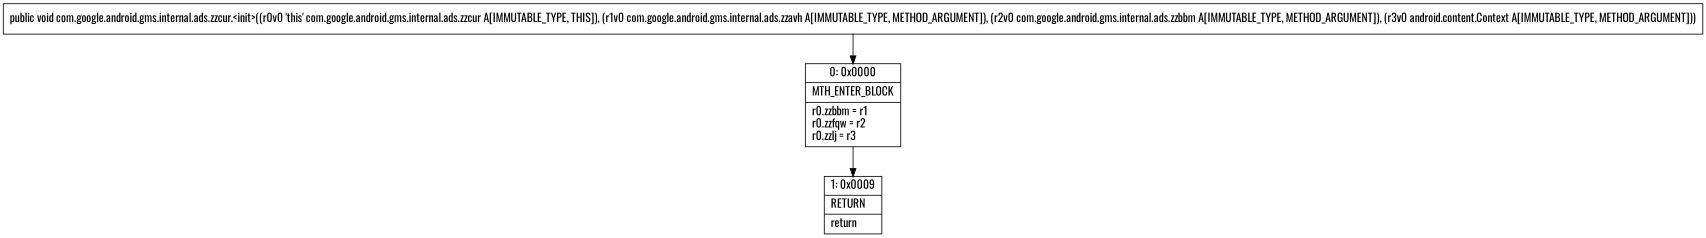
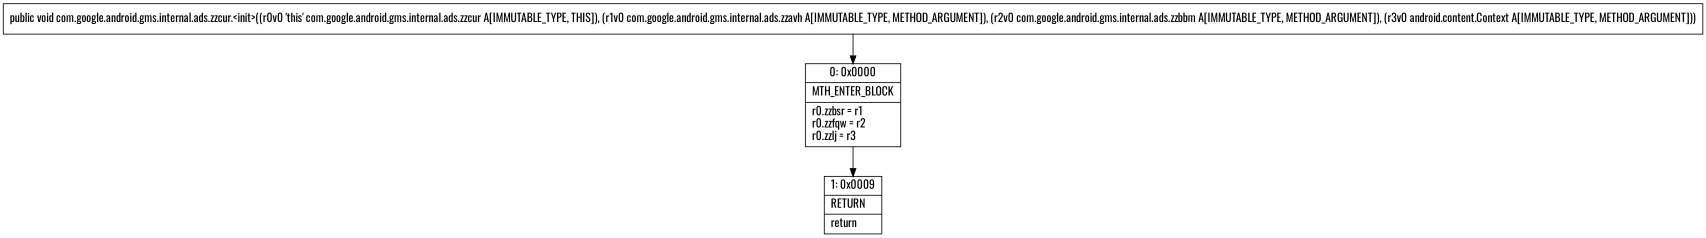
node "0: 0x0000": text "r0.zzbbm = r1" -> "r0.zzbsr = r1"
